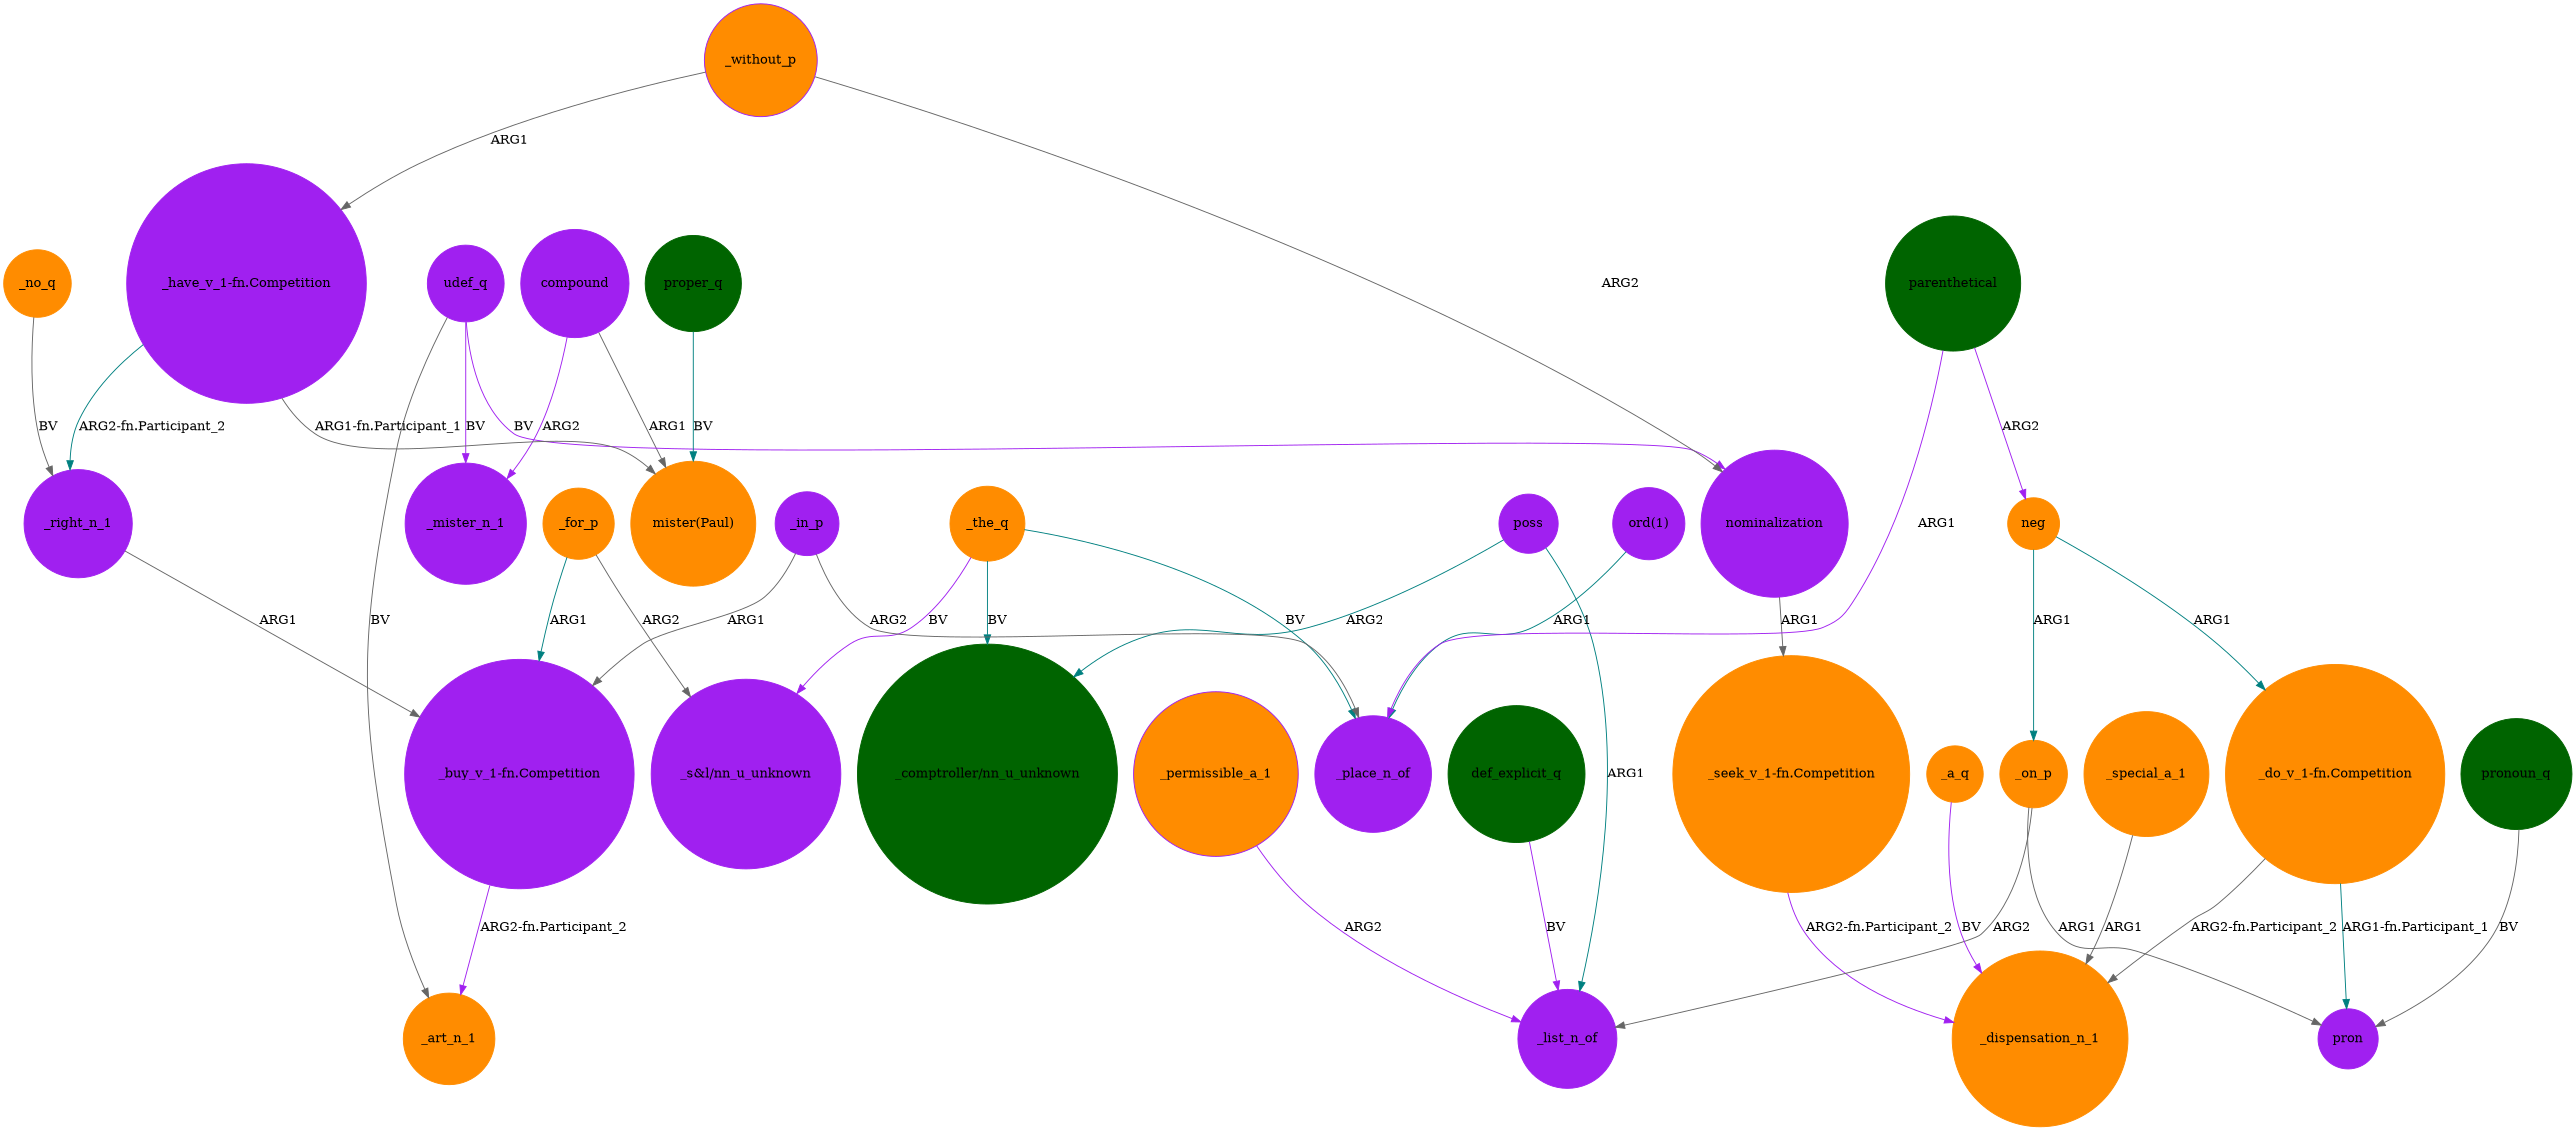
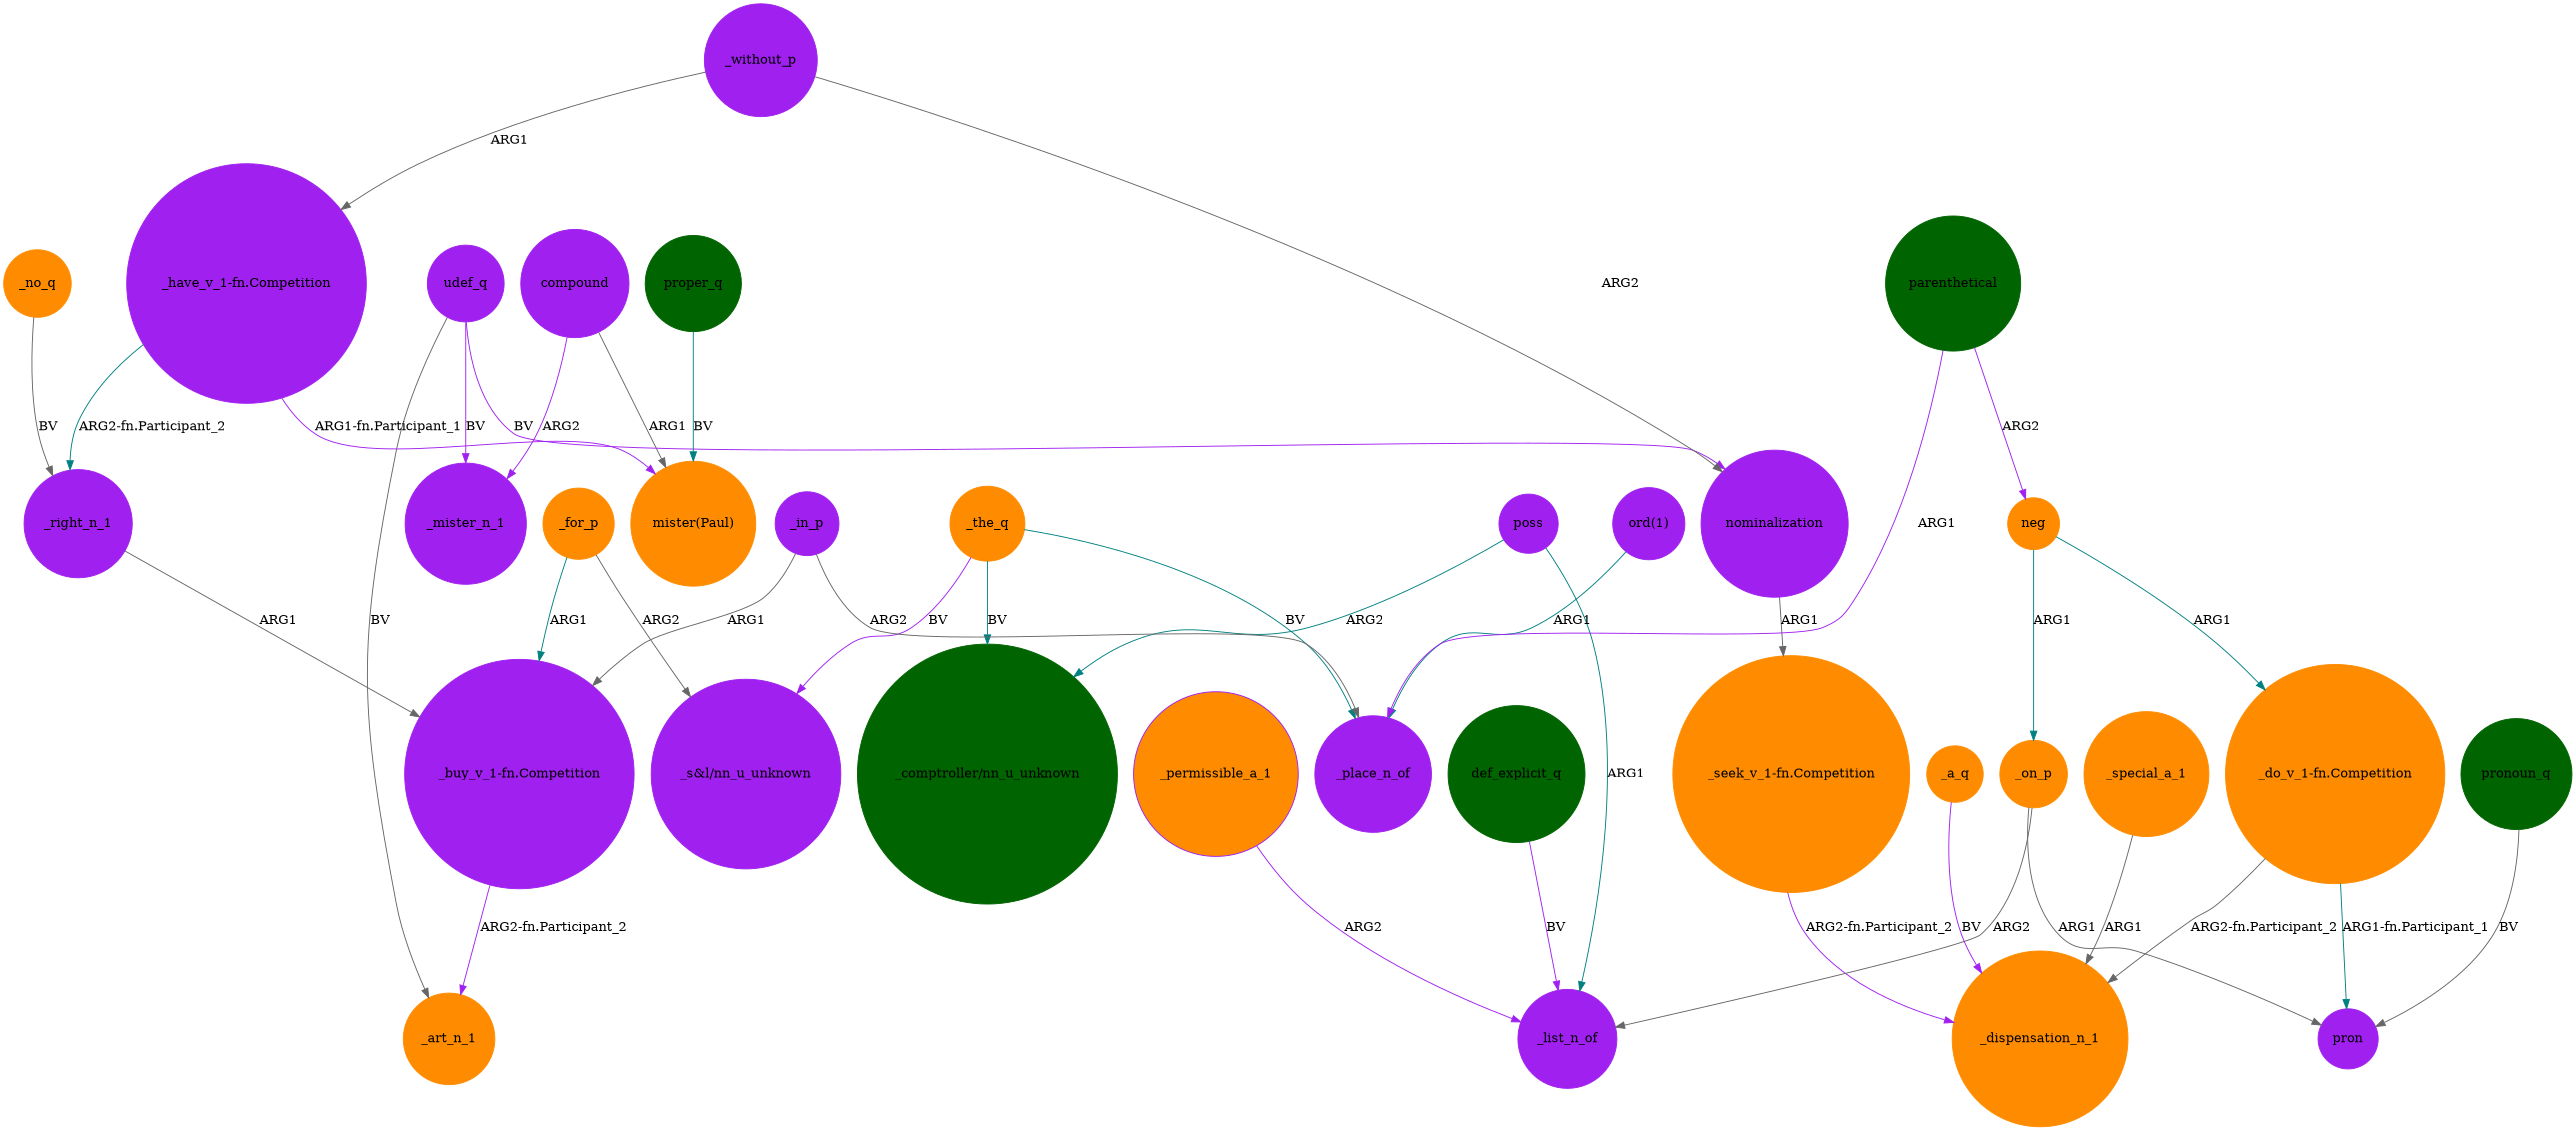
node "_without_p": fillcolor darkorange -> purple
edge "_have_v_1-fn.Competition" -> "mister(Paul)": color gray40 -> purple
